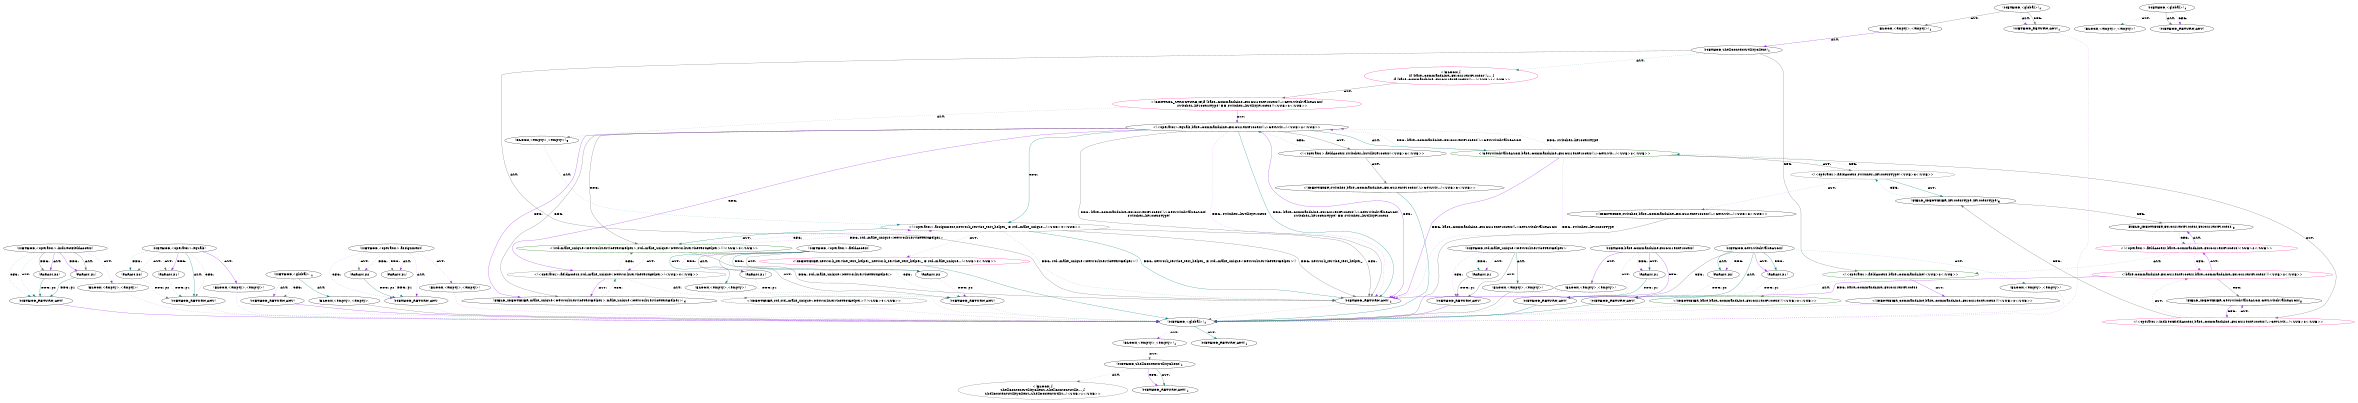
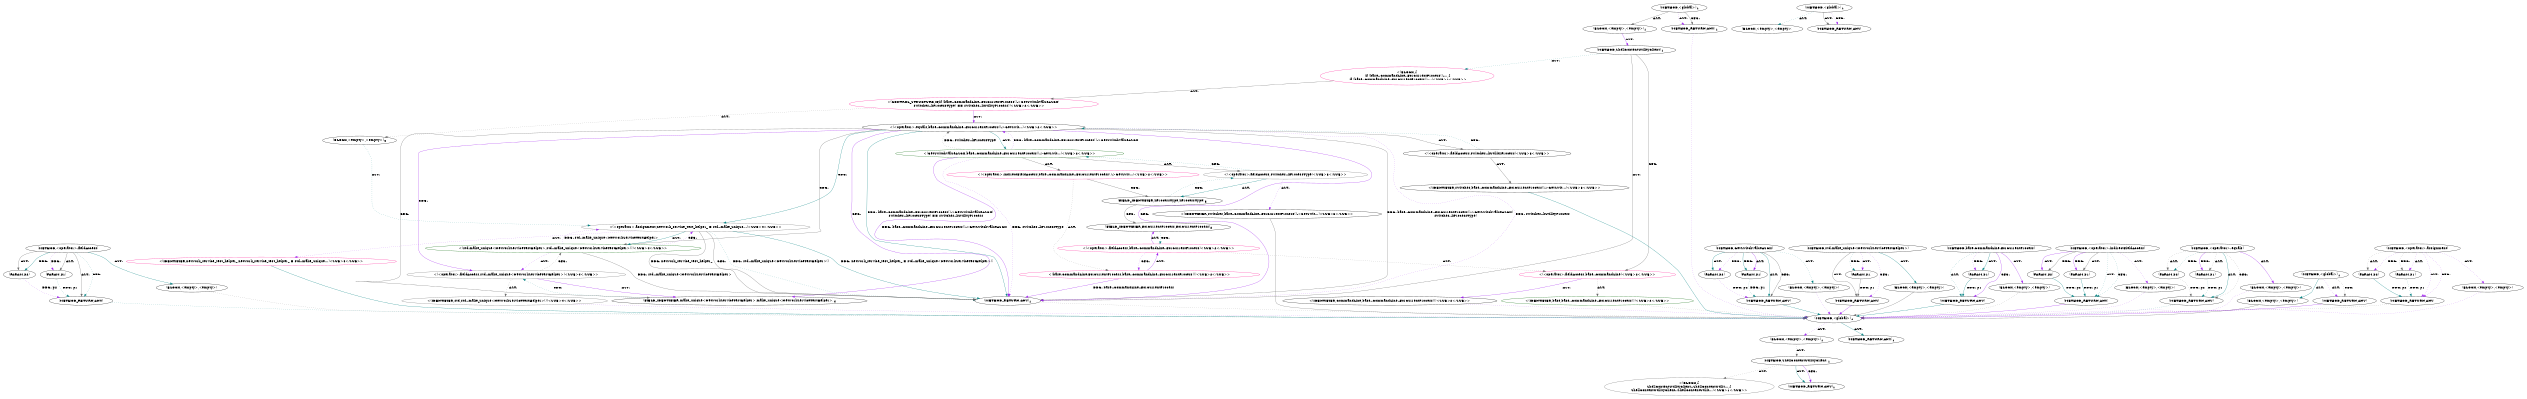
node "<(<operator>.fieldAccess,base::CommandLine)<SUB>2</SUB>>": color darkgreen -> deeppink
node "(FIELD_IDENTIFIER,GetSwitchValueASCII,GetSwitchValueASCII)": removed
